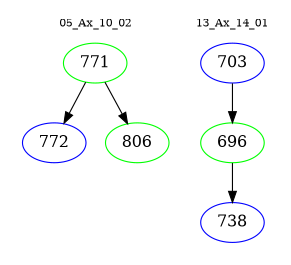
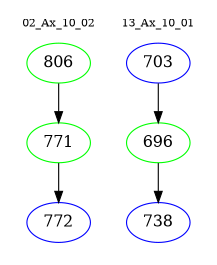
cluster "05_Ax_10_02": label "05_Ax_10_02" -> "02_Ax_10_02"
cluster "13_Ax_14_01": label "13_Ax_14_01" -> "13_Ax_10_01"
edge "771" -> "806": reversed
